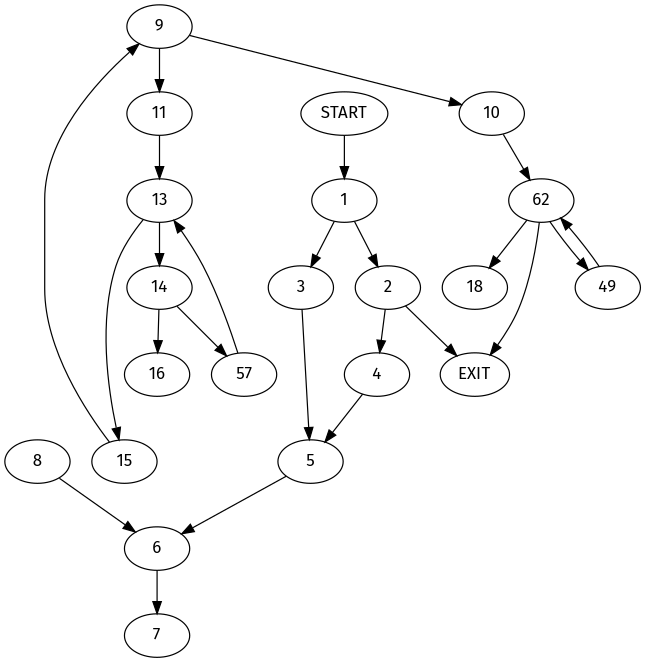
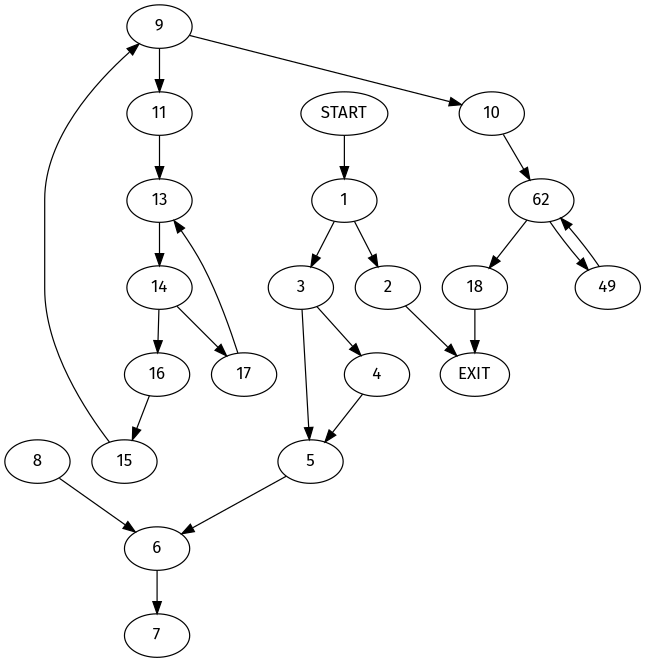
edge "62" -> "EXIT": now "18" -> "EXIT"
edge "13" -> "15": now "16" -> "15"
edge "2" -> "4": now "3" -> "4"
node "57": label "57" -> "17"
